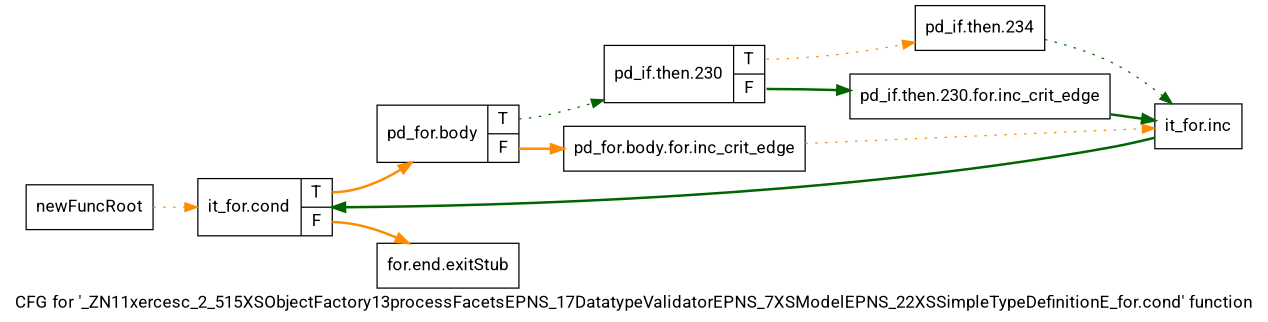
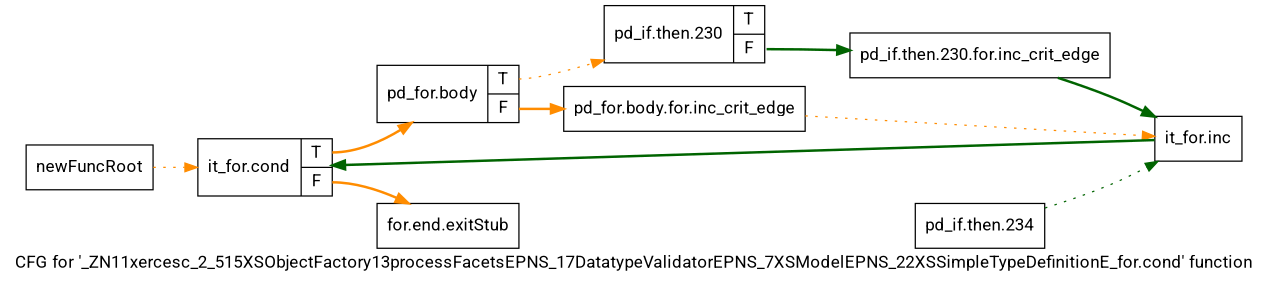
edge "pd_if.then.230" -> "pd_if.then.234": removed
edge "pd_for.body" -> "pd_if.then.230": color darkgreen -> darkorange
